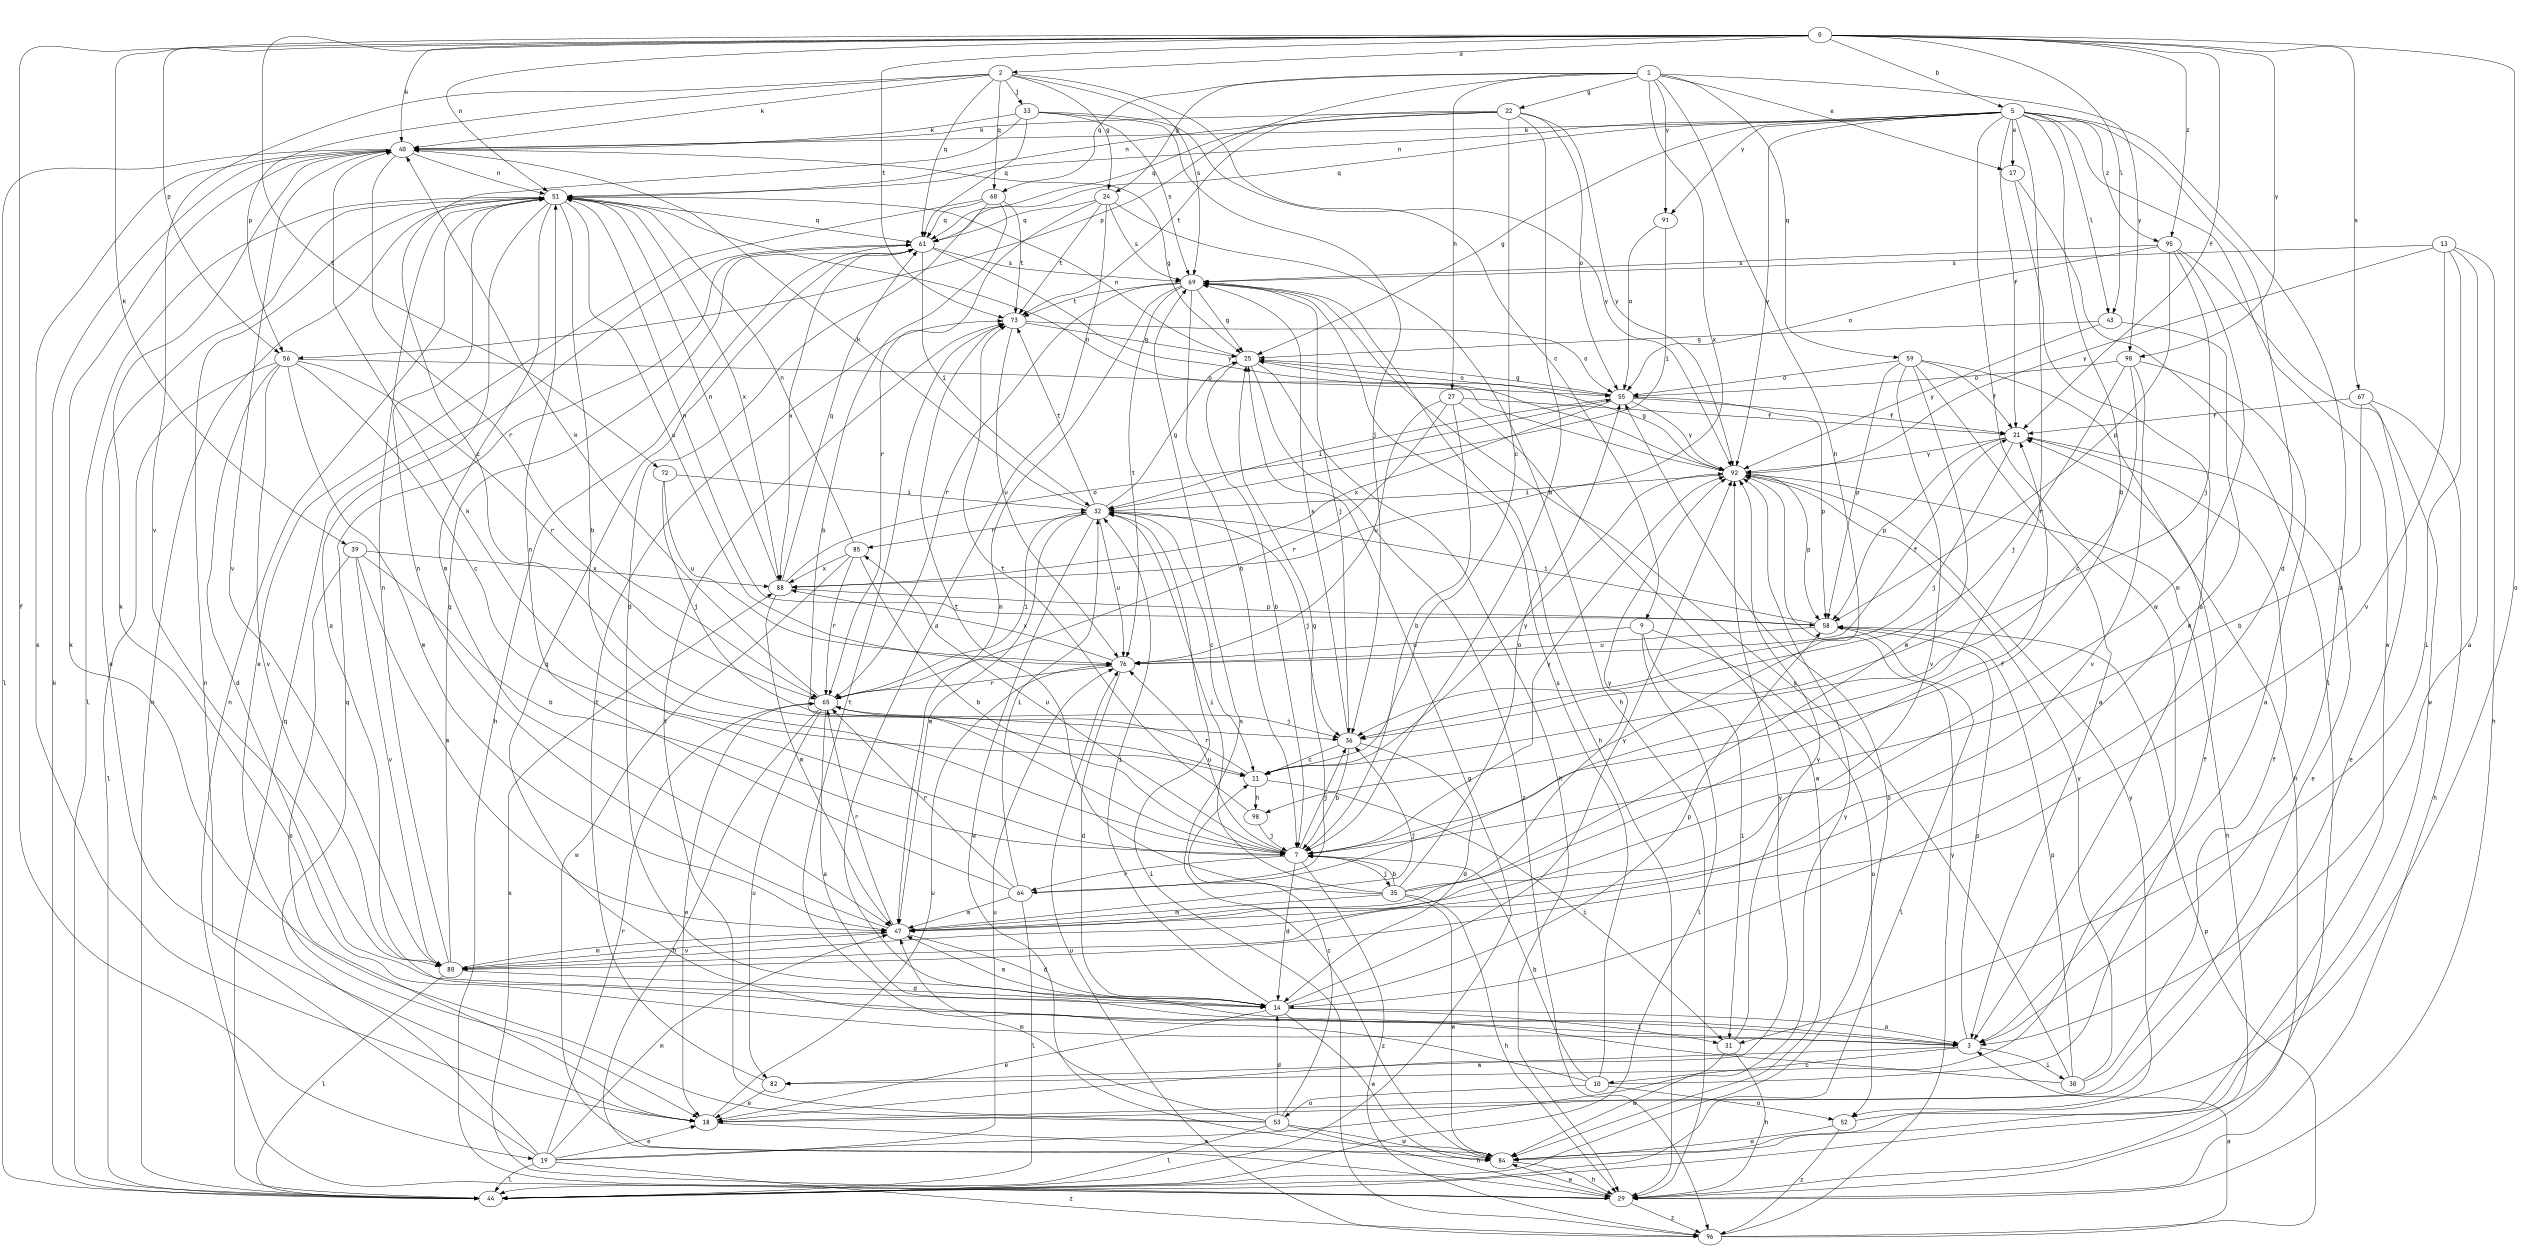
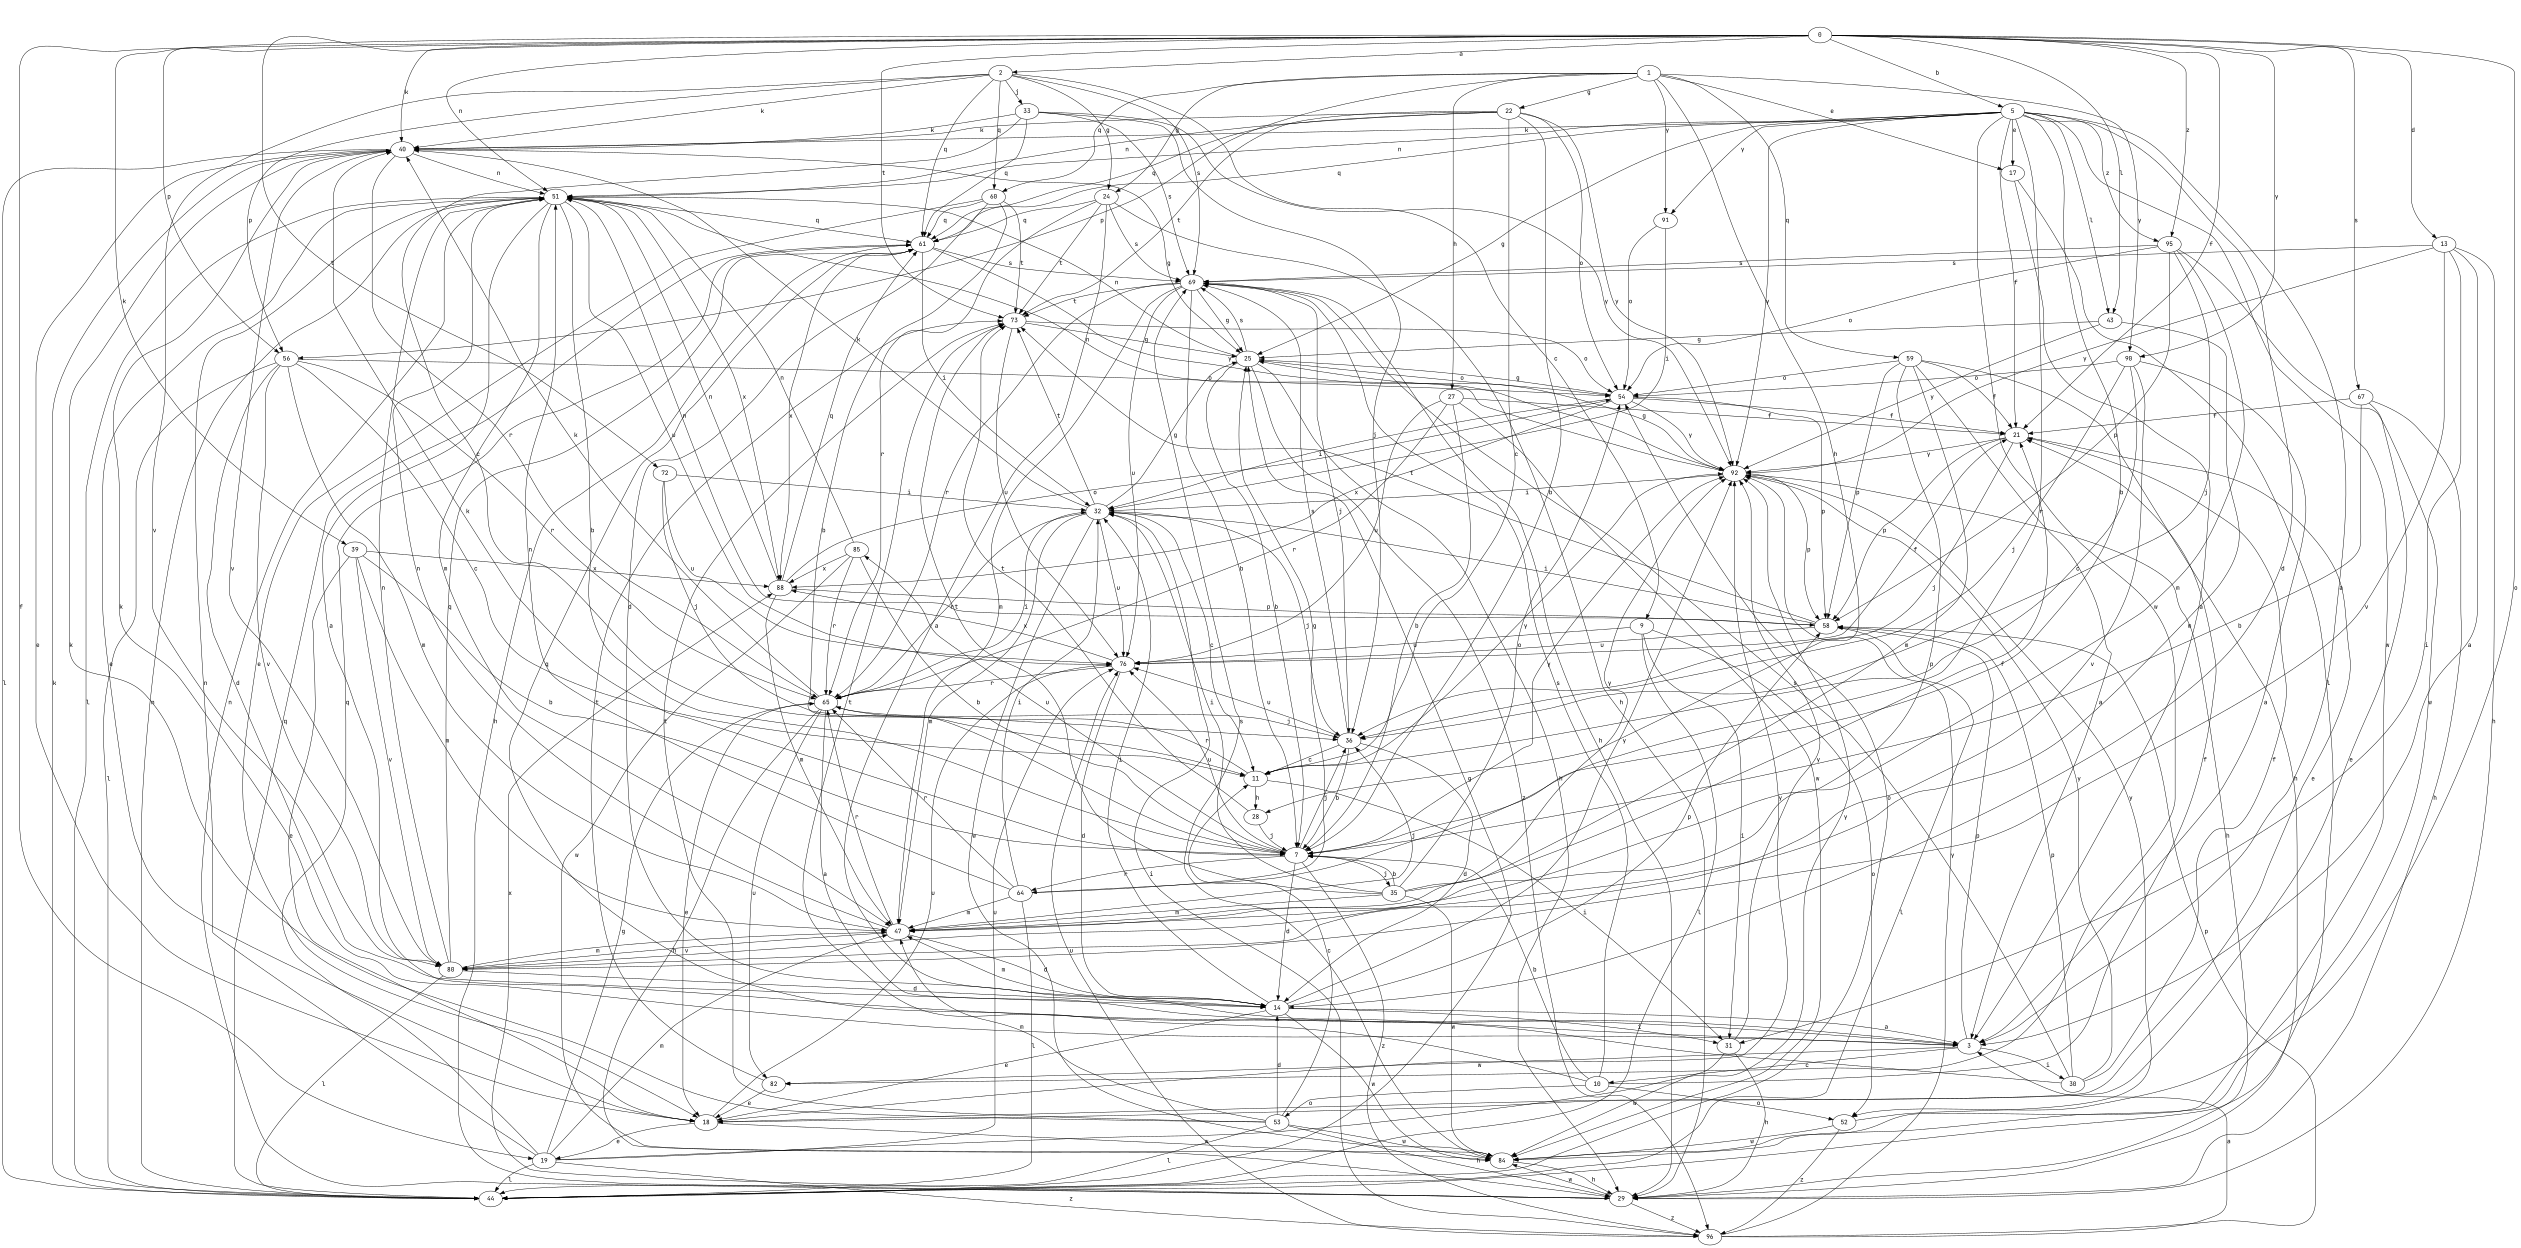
edge "0" -> "13": added, label "d"
edge "25" -> "69": added, label "s"
node "55": label "55" -> "54"
edge "69" -> "76": label "t" -> "u"
edge "58" -> "73": added, label "t"
edge "1" -> "88": removed, label "x"
edge "32" -> "85": now "32" -> "65"
edge "59" -> "80": label "v" -> "p"
edge "36" -> "76": added, label "u"
node "98": label "98" -> "28"
edge "19" -> "65": label "r" -> "g"
edge "35" -> "29": removed, label "h"
edge "19" -> "18": reversed
